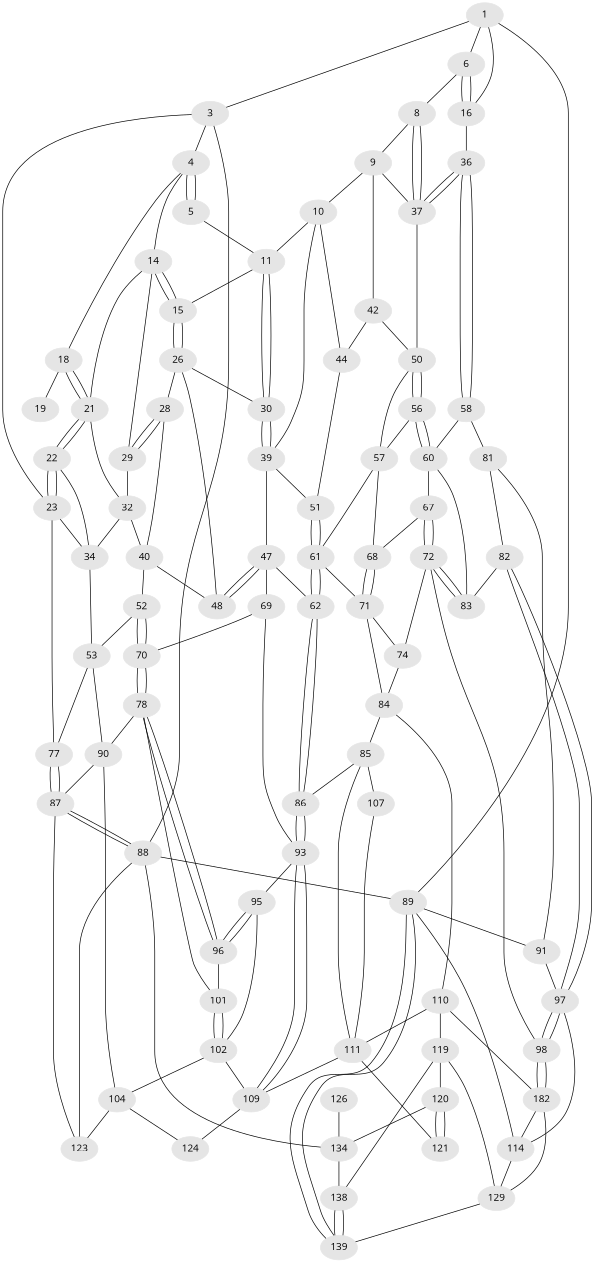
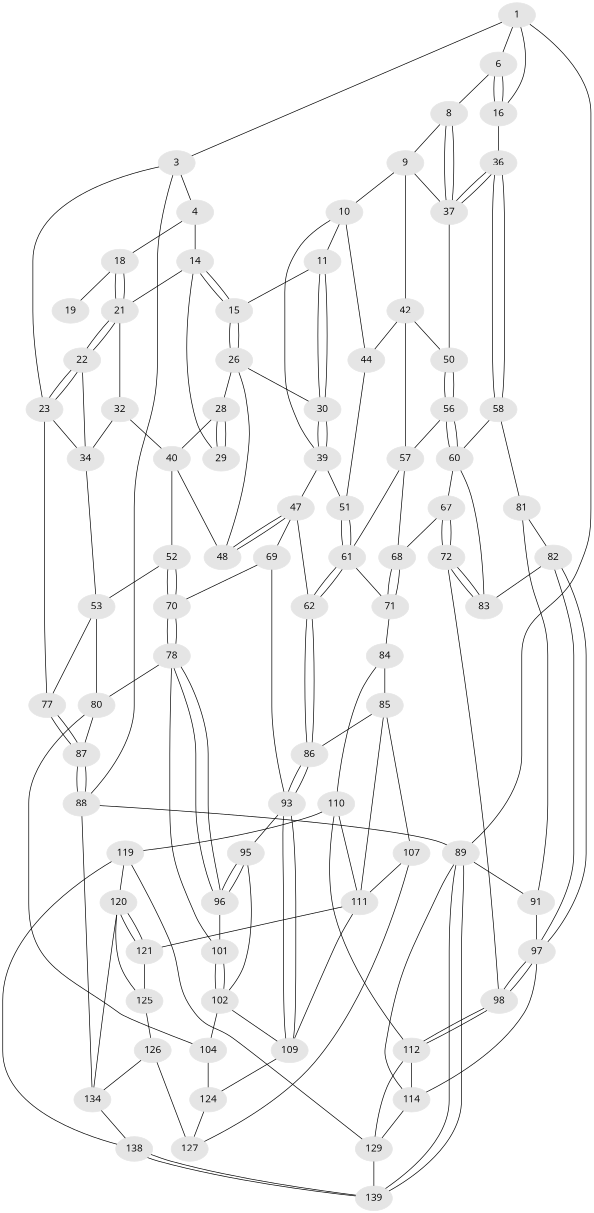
node "5": removed
edge "50" -- "57": now "42" -- "57"
edge "29" -- "32": removed
node "74": removed
node "90": label "90" -> "80"
node "125": added
node "182": label "182" -> "112"
node "123": removed
node "127": added
